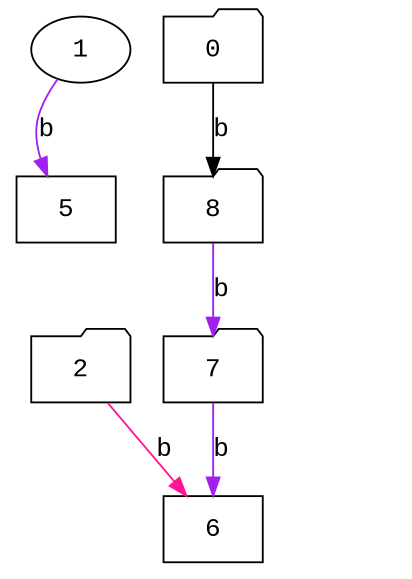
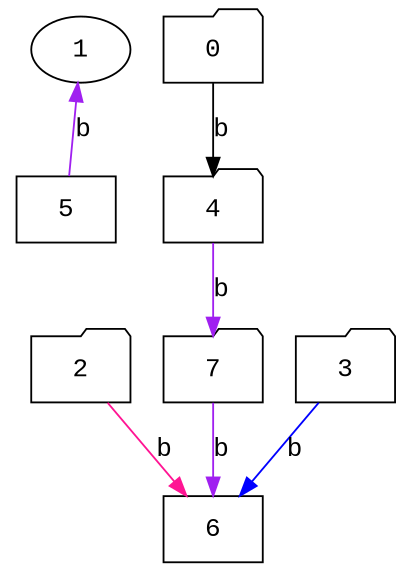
edge "1" -> "5": reversed
node "8": label "8" -> "4"
node "3": added
